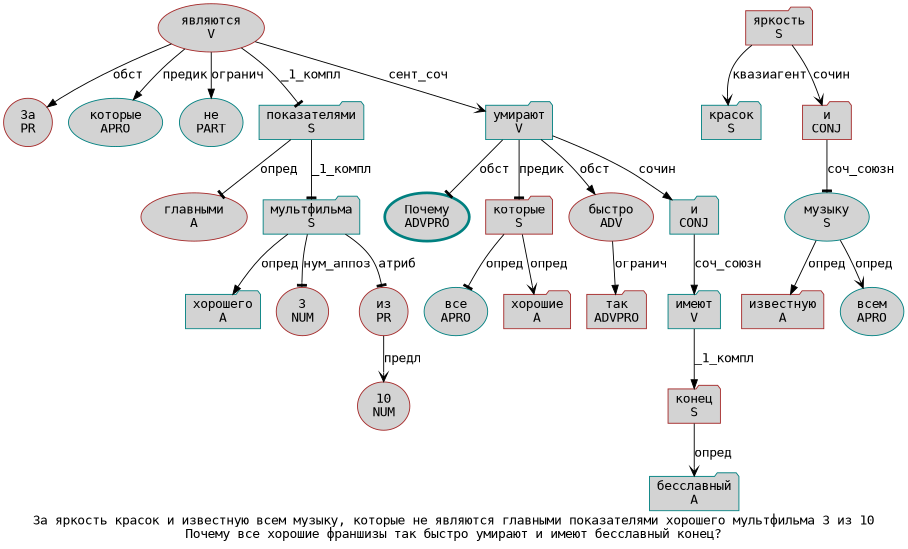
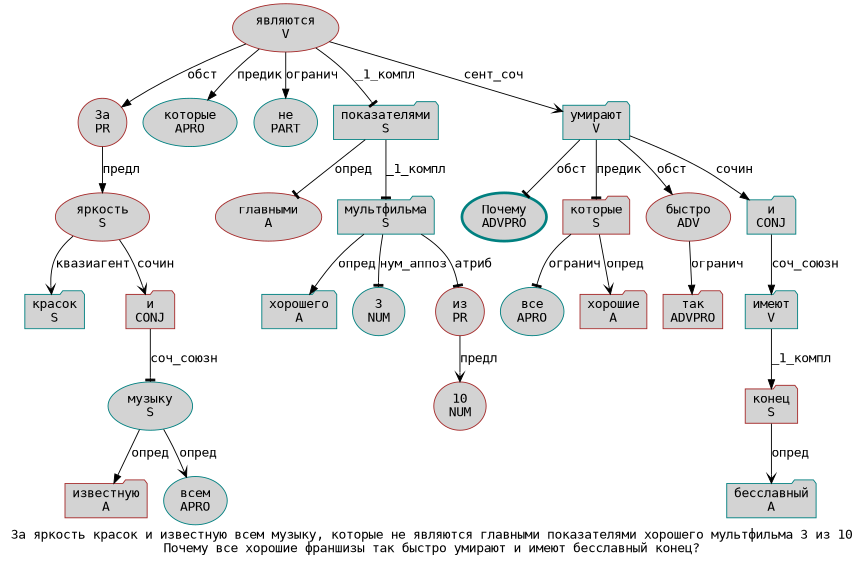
node "яркость S": shape folder -> ellipse
edge "За PR" -> "яркость S": added, label "предл"
edge "которые S" -> "все APRO": label "опред" -> "огранич"
node "3 NUM": color brown -> teal
